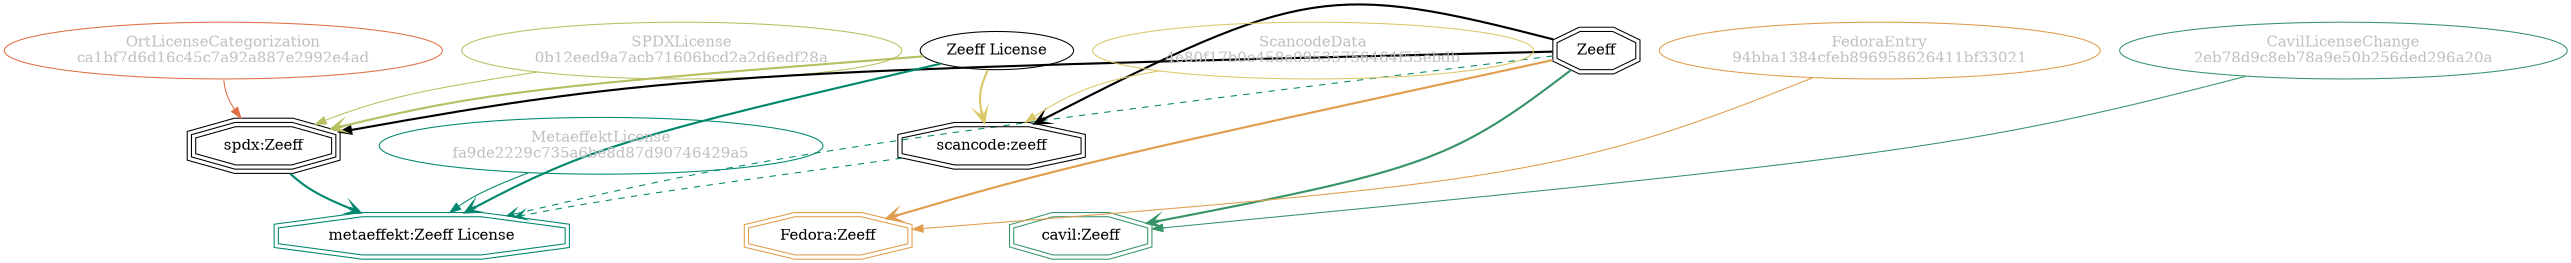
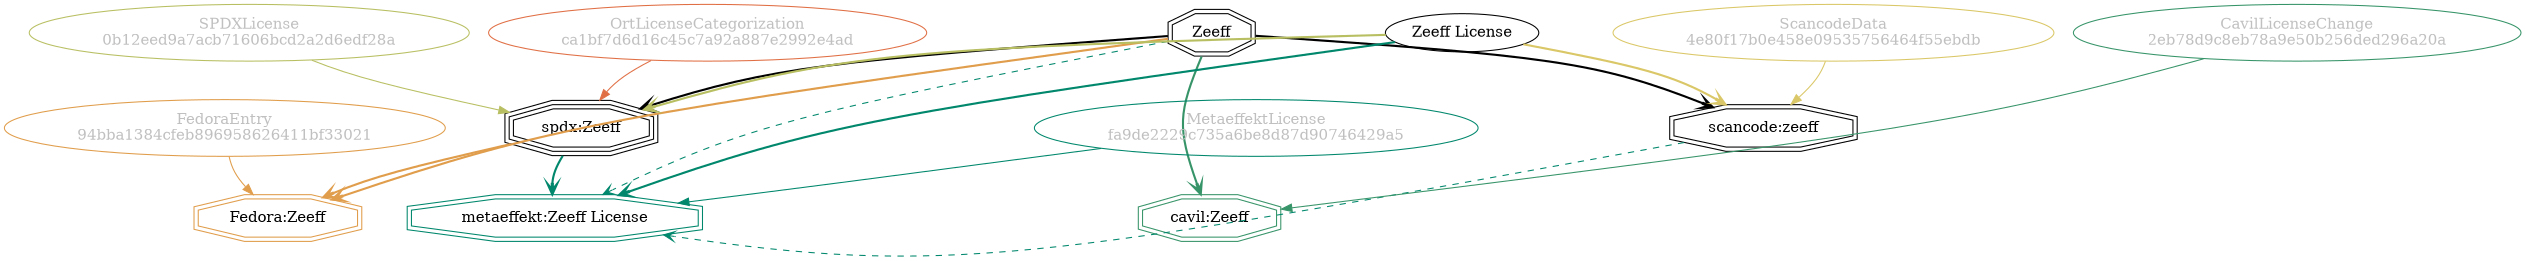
edge "Zeeff" -> "spdx:Zeeff": arrowhead normal -> vee
edge "spdx:Zeeff" -> "Fedora:Zeeff": added
